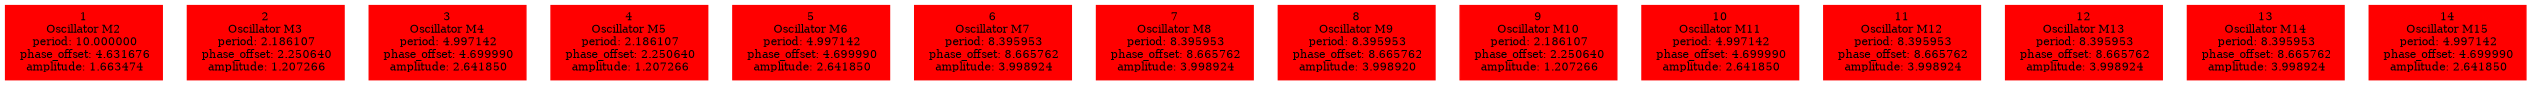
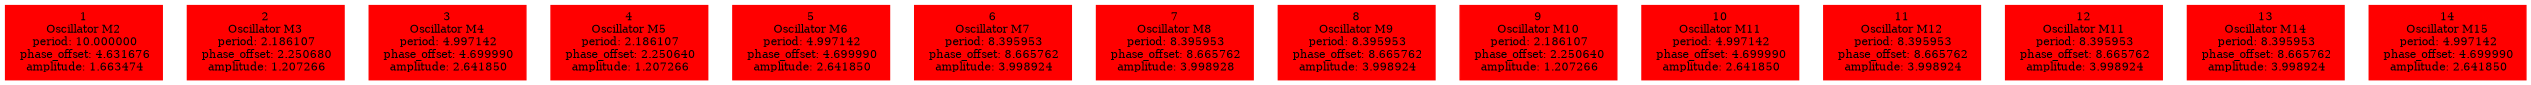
node "12": text "Oscillator M13" -> "Oscillator M11"
node "2": text "phase_offset: 2.250640" -> "phase_offset: 2.250680"
node "7": text "amplitude: 3.998924" -> "amplitude: 3.998928"
node "8": text "amplitude: 3.998920" -> "amplitude: 3.998924"
